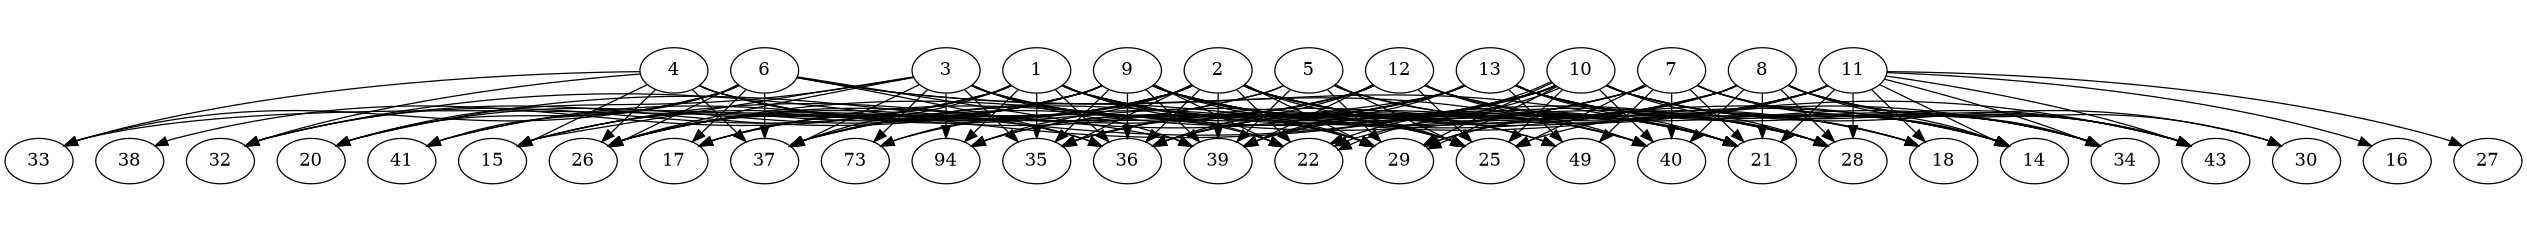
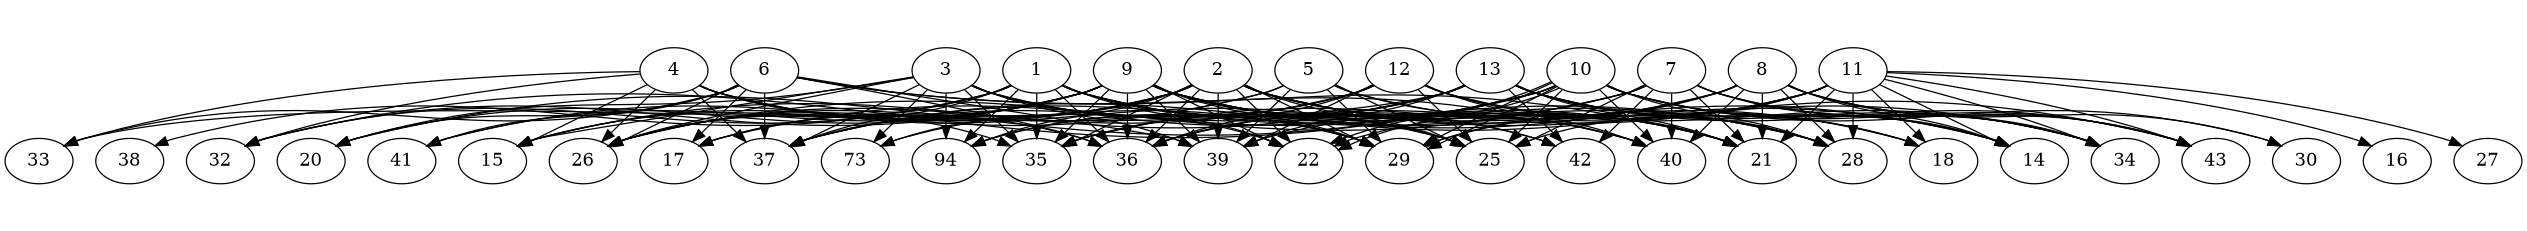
edge "4" -> "35": added
edge "10" -> "39": removed
node "49": label "49" -> "42"
